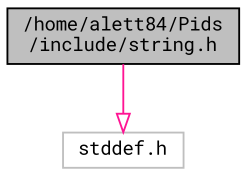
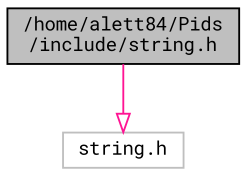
node "stddef.h": label "stddef.h" -> "string.h"
